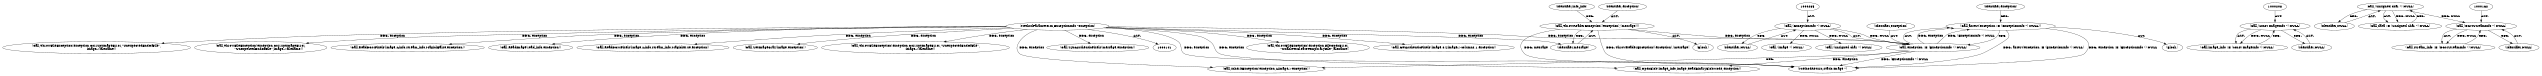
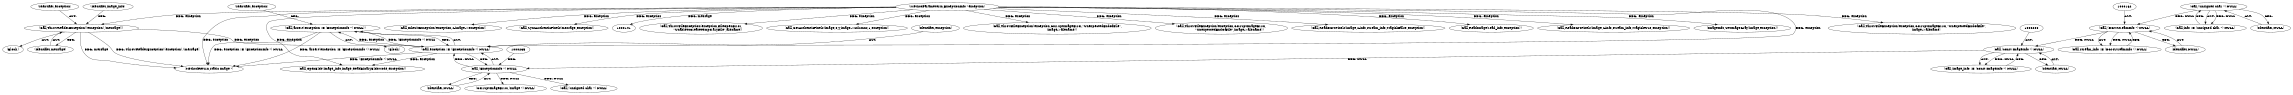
node "(Identifier,info_info)": label "(Identifier,info_info)" -> "(Identifier,image_info)"
edge "1000235" -> "(Call,(ExceptionInfo *) NULL)": label "AST: " -> "DDG: "
node "(Call,data != (unsigned char *) NULL)": label "(Call,data != (unsigned char *) NULL)" -> "(Call,info != (unsigned char *) NULL)"
edge "(MethodParameterIn,ExceptionInfo *exception)" -> "(Identifier,message)": now "(MethodParameterIn,ExceptionInfo *exception)" -> "(Call,ThrowReaderException((exception),(message)))"
edge "(MethodParameterIn,ExceptionInfo *exception)" -> "1000141": label "AST: " -> "DDG: message"
edge "(Call,(DCMStreamInfo *) NULL)" -> "(Call,(const ImageInfo *) NULL)": added, label "DDG: NULL"
node "(Call,SetImageGray(image,exception))": label "(Call,SetImageGray(image,exception))" -> "(ImageInfo,SetImageGray(image,exception))"
node "(Call,(Image *) NULL)": label "(Call,(Image *) NULL)" -> "(CorruptImageError,(Image *) NULL)"
edge "(Call,(const ImageInfo *) NULL)" -> "(Call,(ExceptionInfo *) NULL)": added, label "DDG: NULL"
edge "(Call,exception != (ExceptionInfo *) NULL)" -> "(Call,InheritException(exception,&image->exception))": now "(Call,exception != (ExceptionInfo *) NULL)" -> "(Call,(ExceptionInfo *) NULL)"
